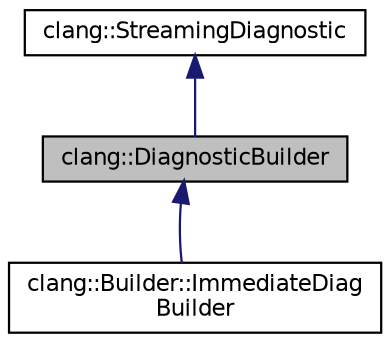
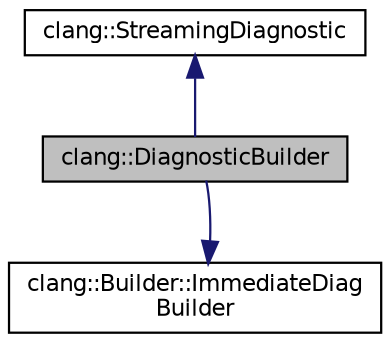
edge "clang::Builder::ImmediateDiag Builder" -> "clang::DiagnosticBuilder": reversed
